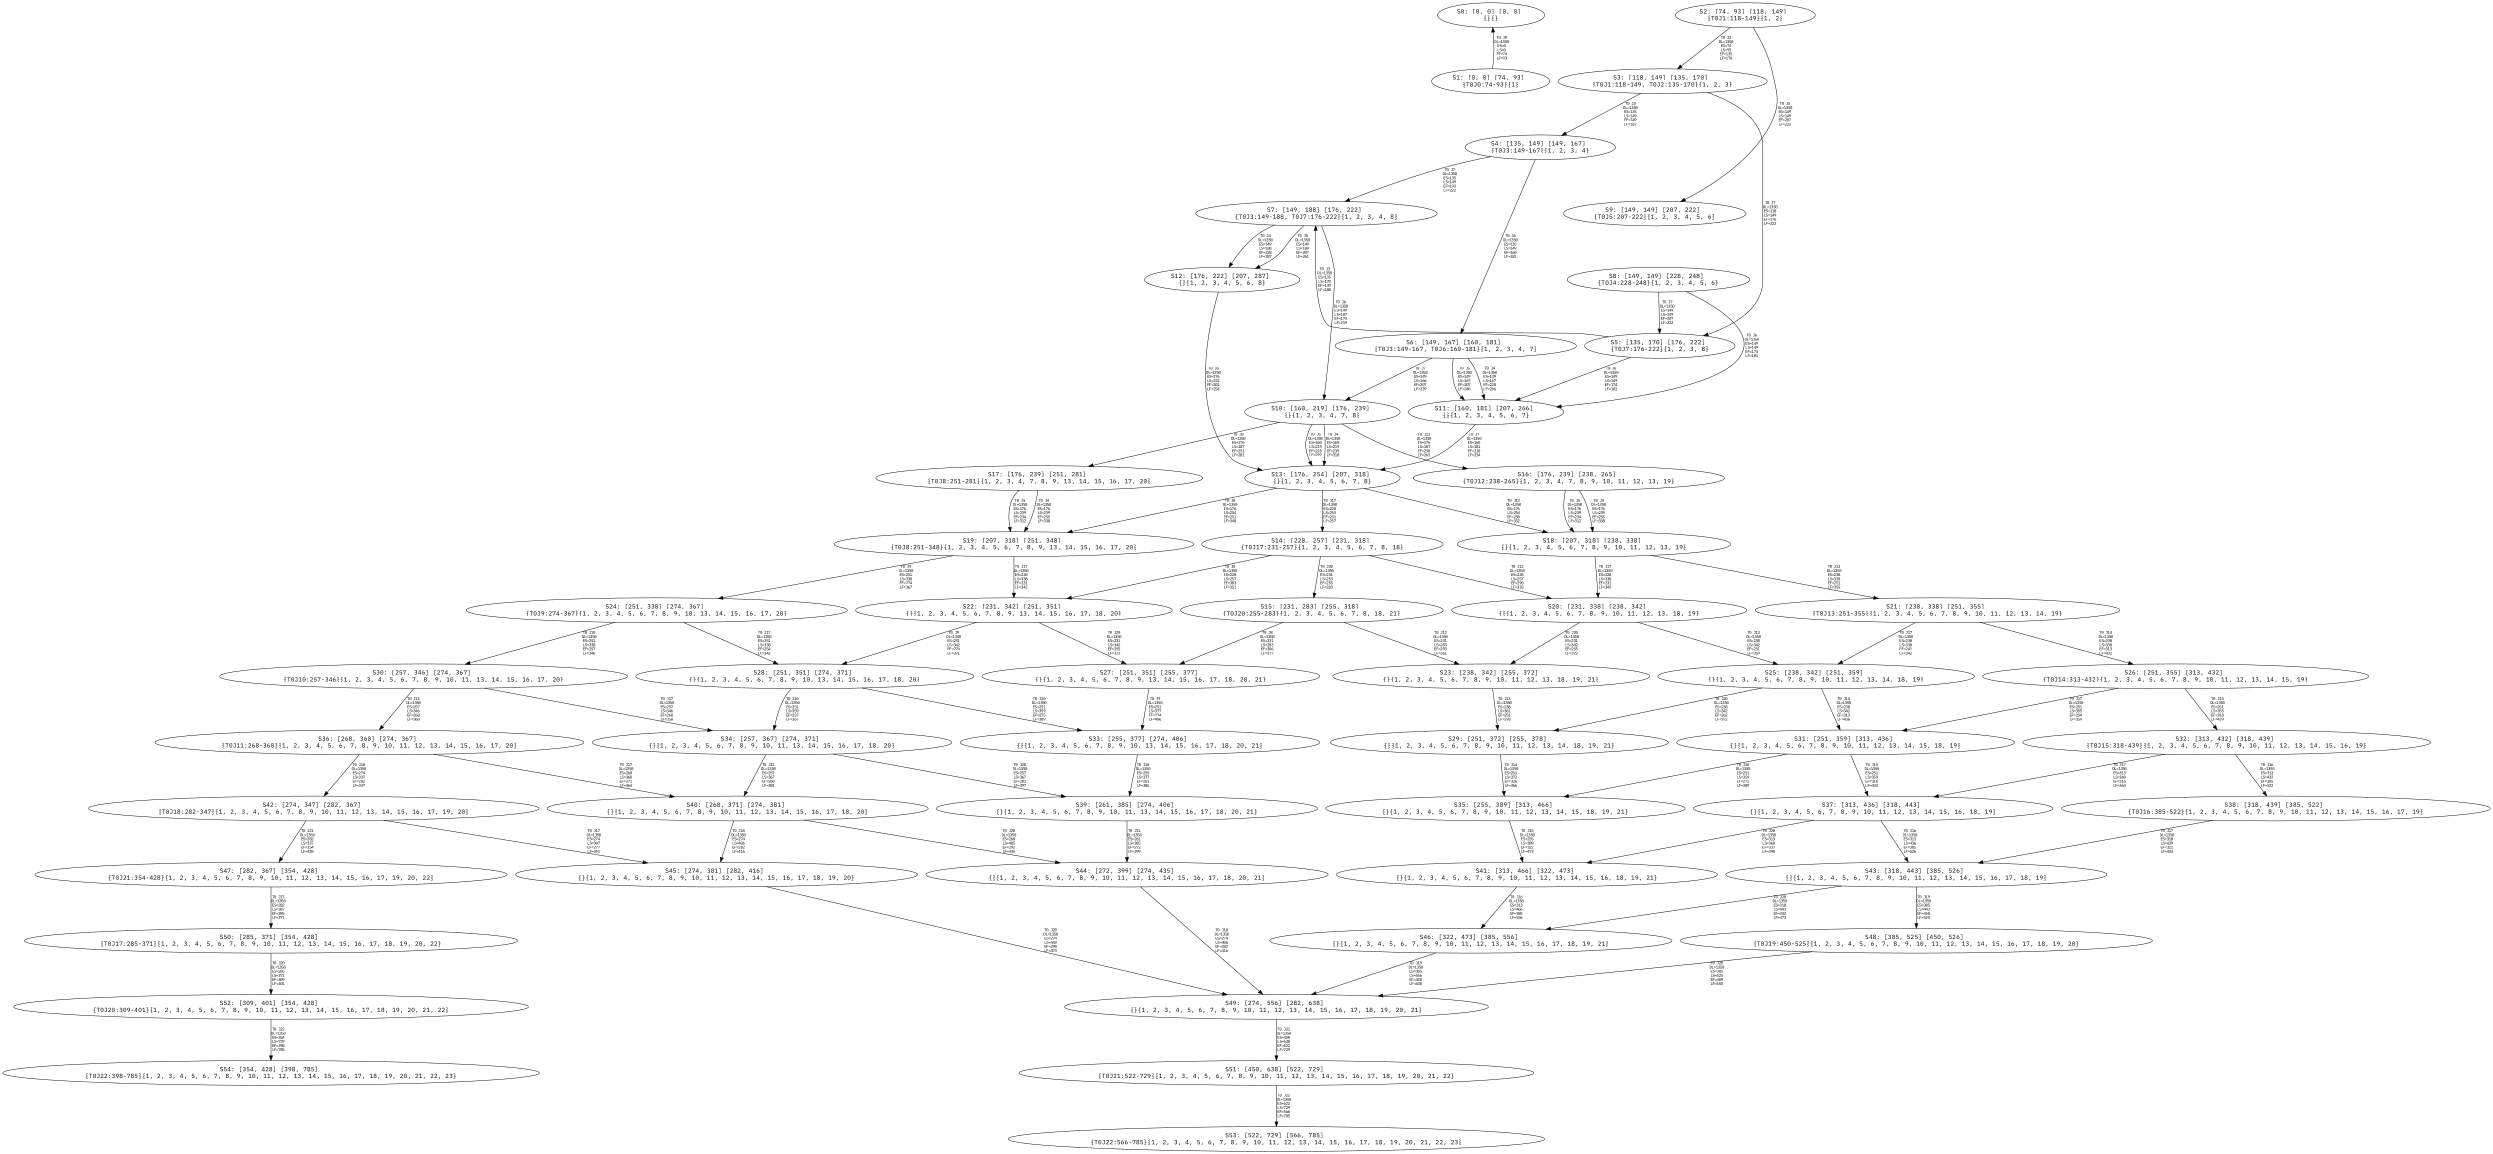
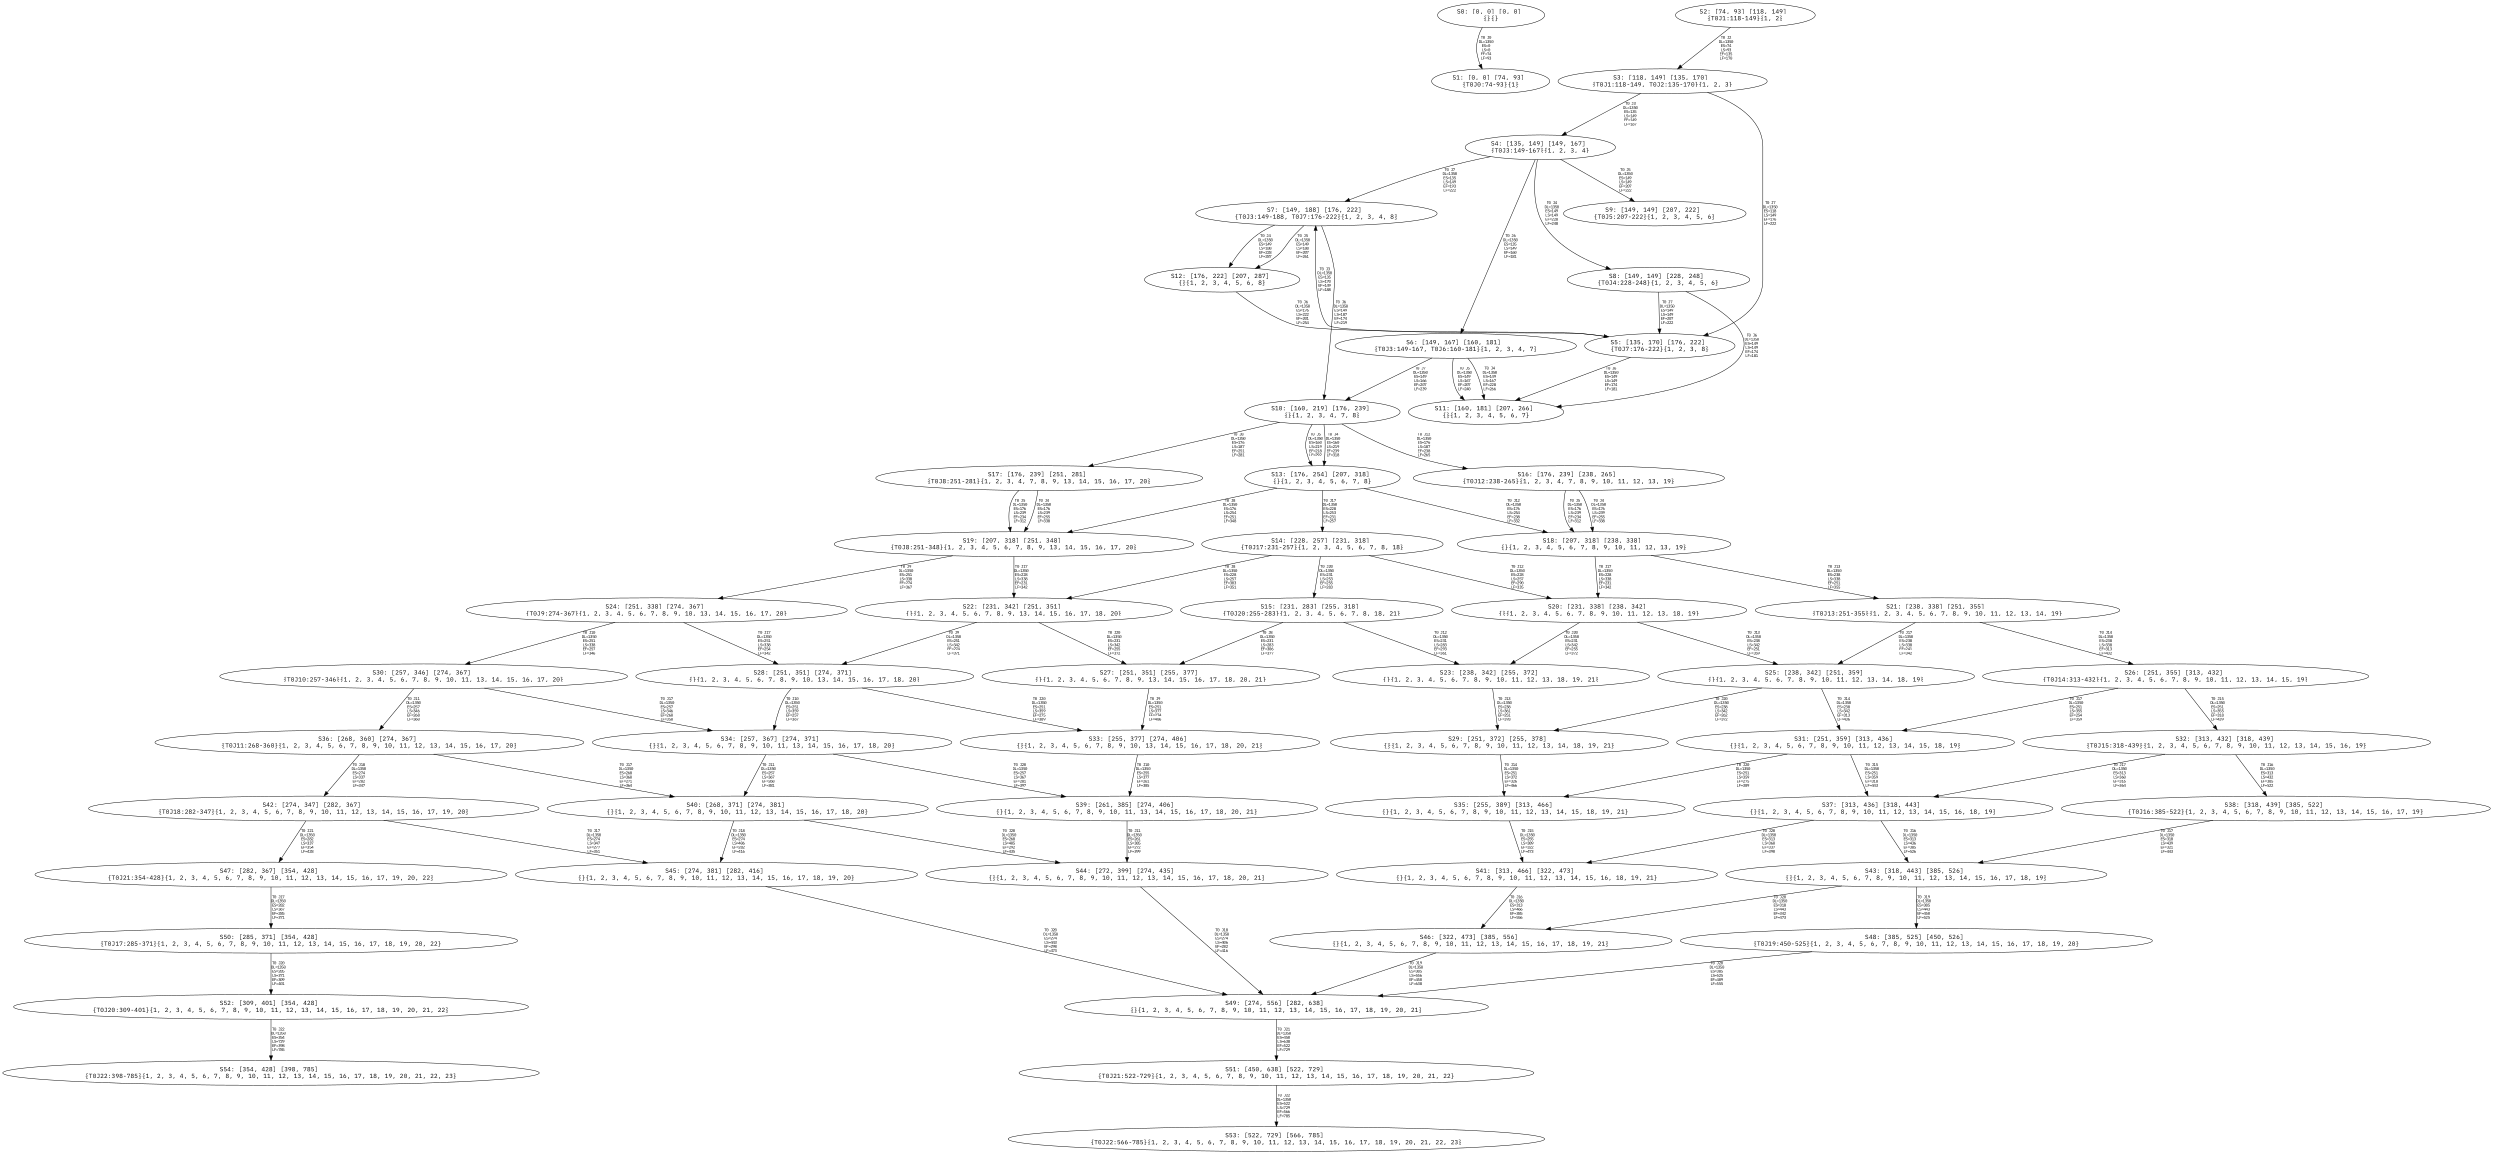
edge "S1: [0, 0] [74, 93] {T0J0:74-93}{1}" -> "S0: [0, 0] [0, 0] {}{}": reversed
edge "S2: [74, 93] [118, 149] {T0J1:118-149}{1, 2}" -> "S9: [149, 149] [207, 222] {T0J5:207-222}{1, 2, 3, 4, 5, 6}": now "S4: [135, 149] [149, 167] {T0J3:149-167}{1, 2, 3, 4}" -> "S9: [149, 149] [207, 222] {T0J5:207-222}{1, 2, 3, 4, 5, 6}"
edge "S4: [135, 149] [149, 167] {T0J3:149-167}{1, 2, 3, 4}" -> "S8: [149, 149] [228, 248] {T0J4:228-248}{1, 2, 3, 4, 5, 6}": added, label "T0 J4 DL=1350 ES=149 LS=149 EF=228 LF=248"
edge "S12: [176, 222] [207, 287] {}{1, 2, 3, 4, 5, 6, 8}" -> "S13: [176, 254] [207, 318] {}{1, 2, 3, 4, 5, 6, 7, 8}": now "S12: [176, 222] [207, 287] {}{1, 2, 3, 4, 5, 6, 8}" -> "S5: [135, 170] [176, 222] {T0J7:176-222}{1, 2, 3, 8}"
edge "S11: [160, 181] [207, 266] {}{1, 2, 3, 4, 5, 6, 7}" -> "S13: [176, 254] [207, 318] {}{1, 2, 3, 4, 5, 6, 7, 8}": removed, label "T0 J7 DL=1350 ES=160 LS=181 EF=218 LF=254"
